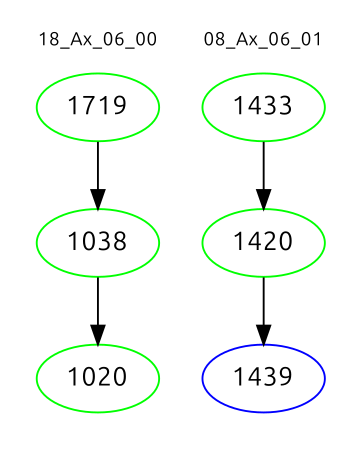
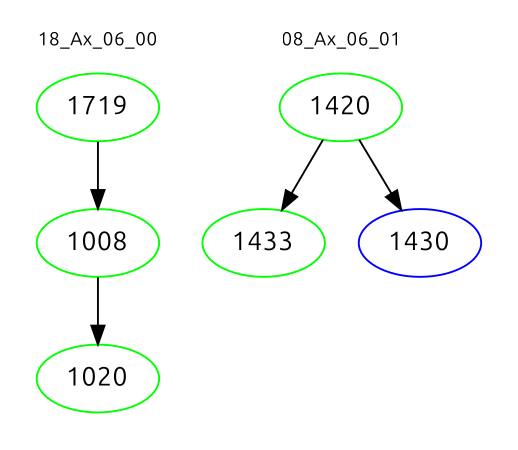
edge "1433" -> "1420": reversed
node "1038": label "1038" -> "1008"
node "1439": label "1439" -> "1430"
